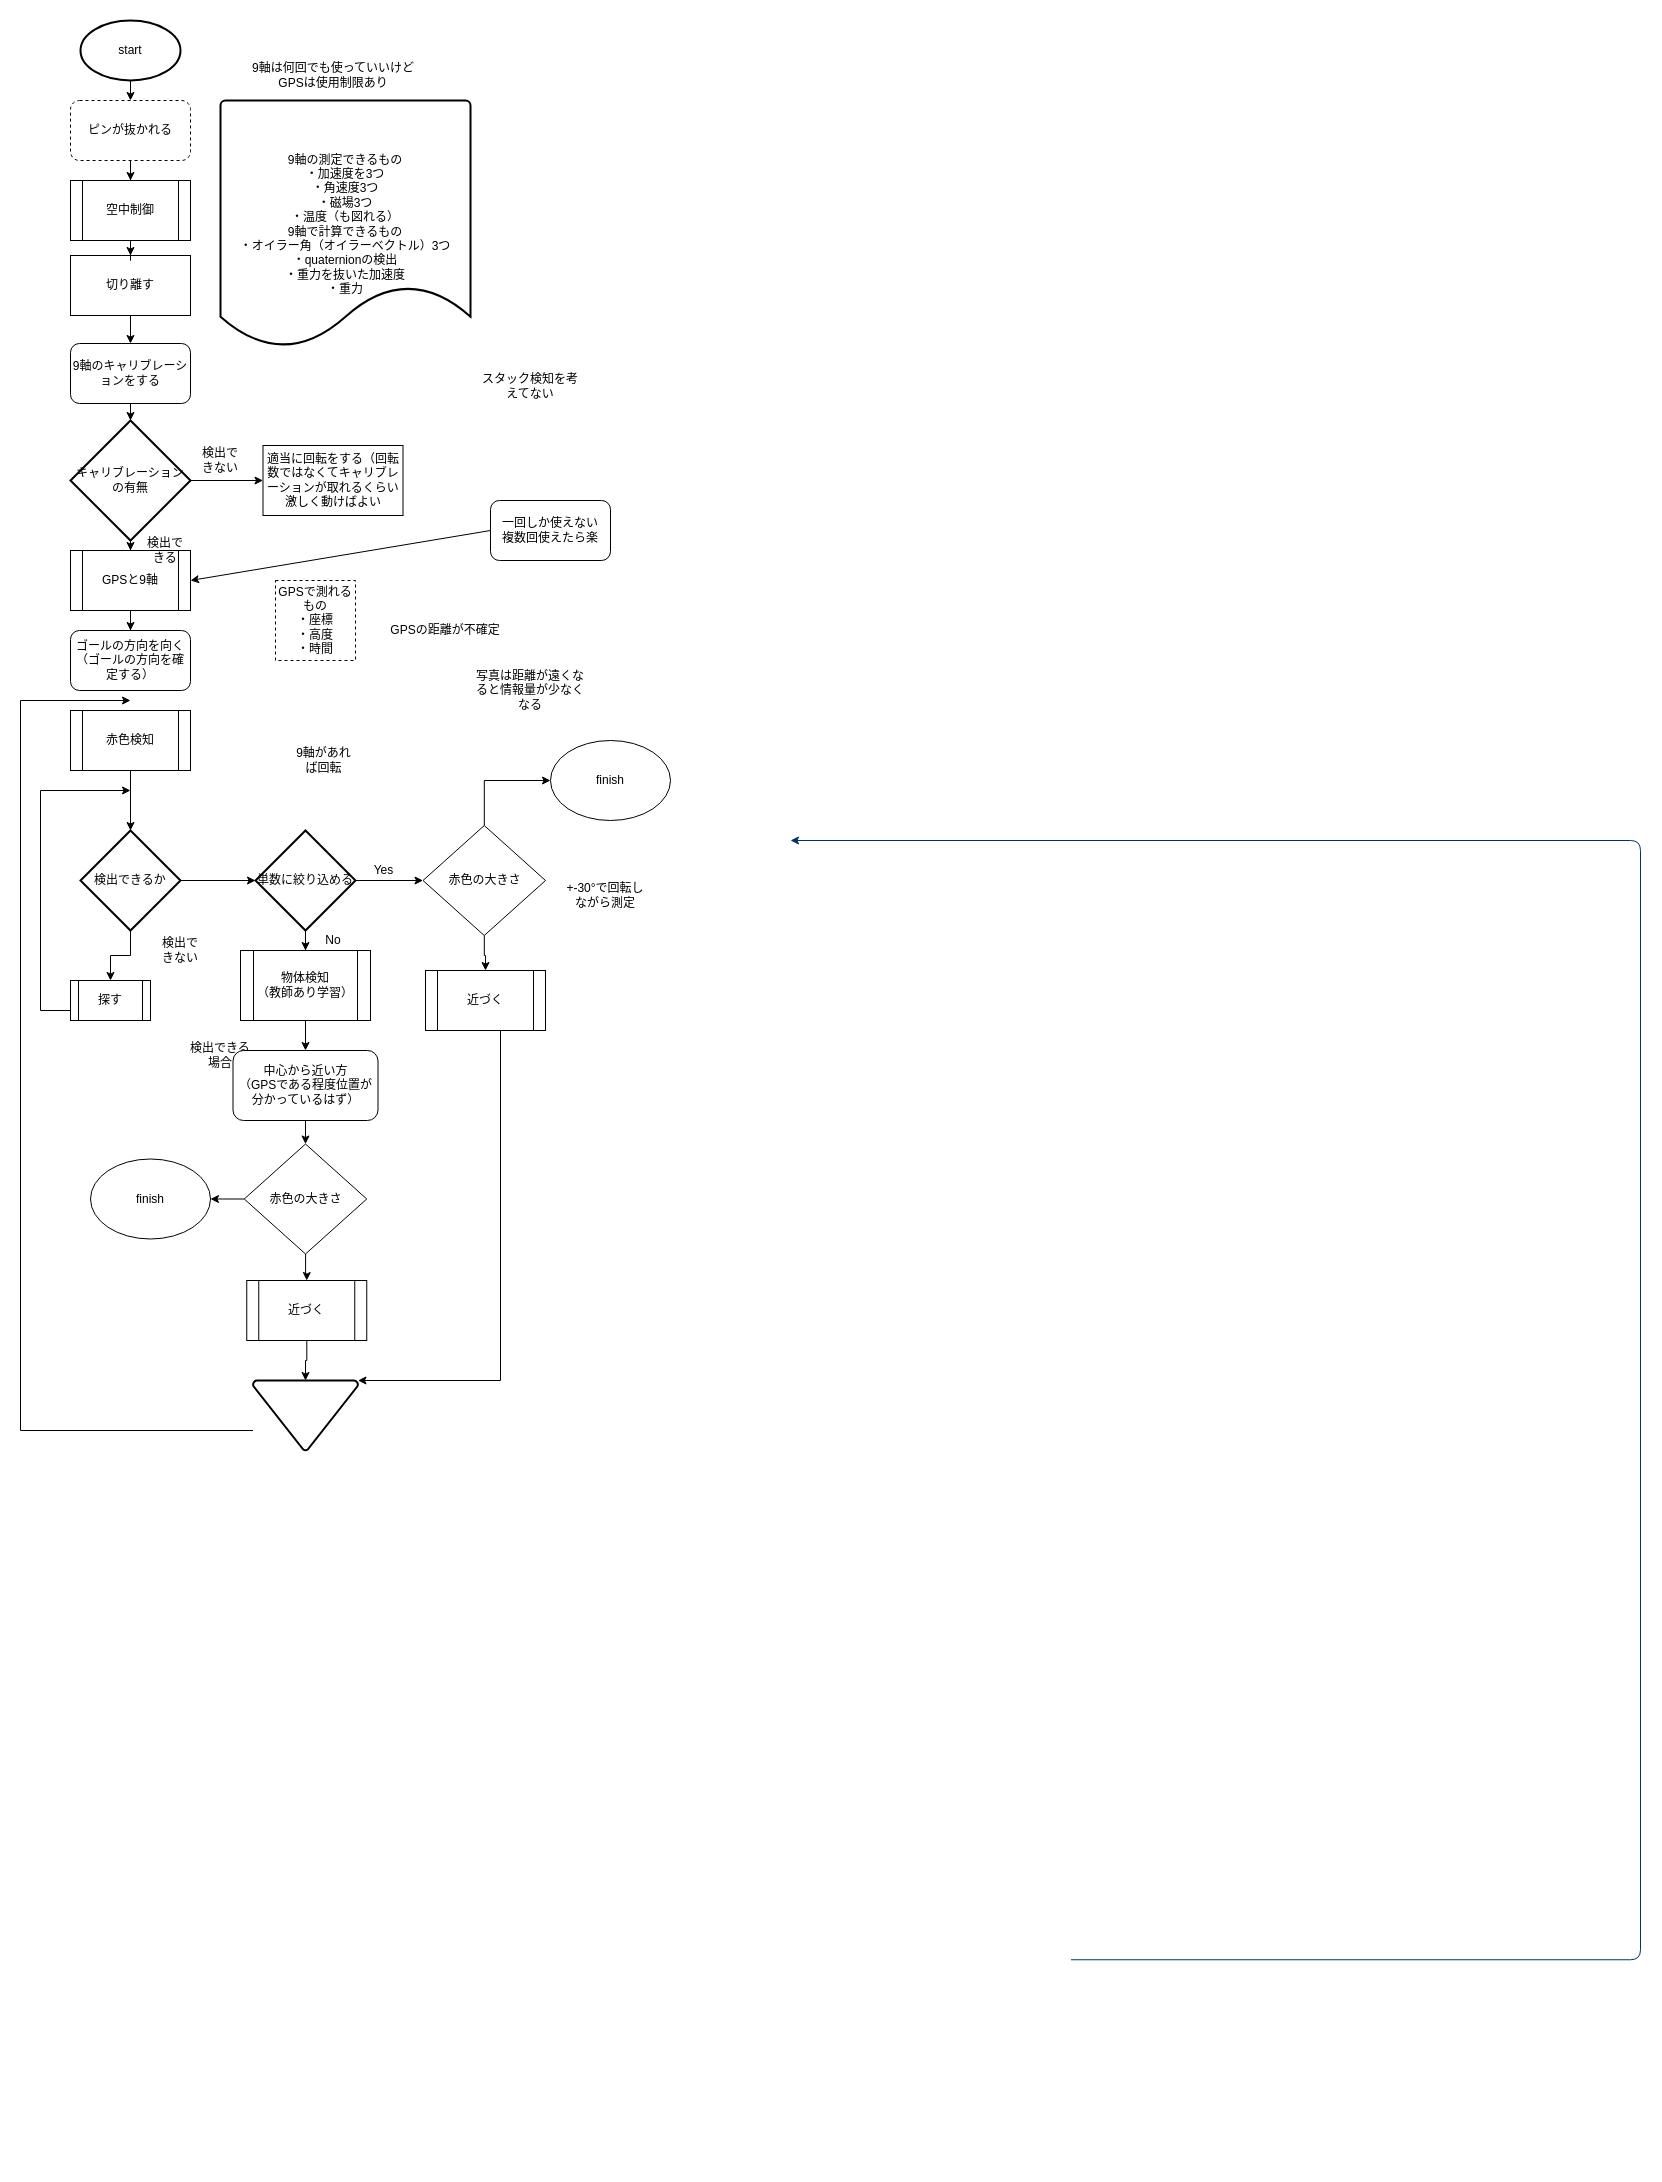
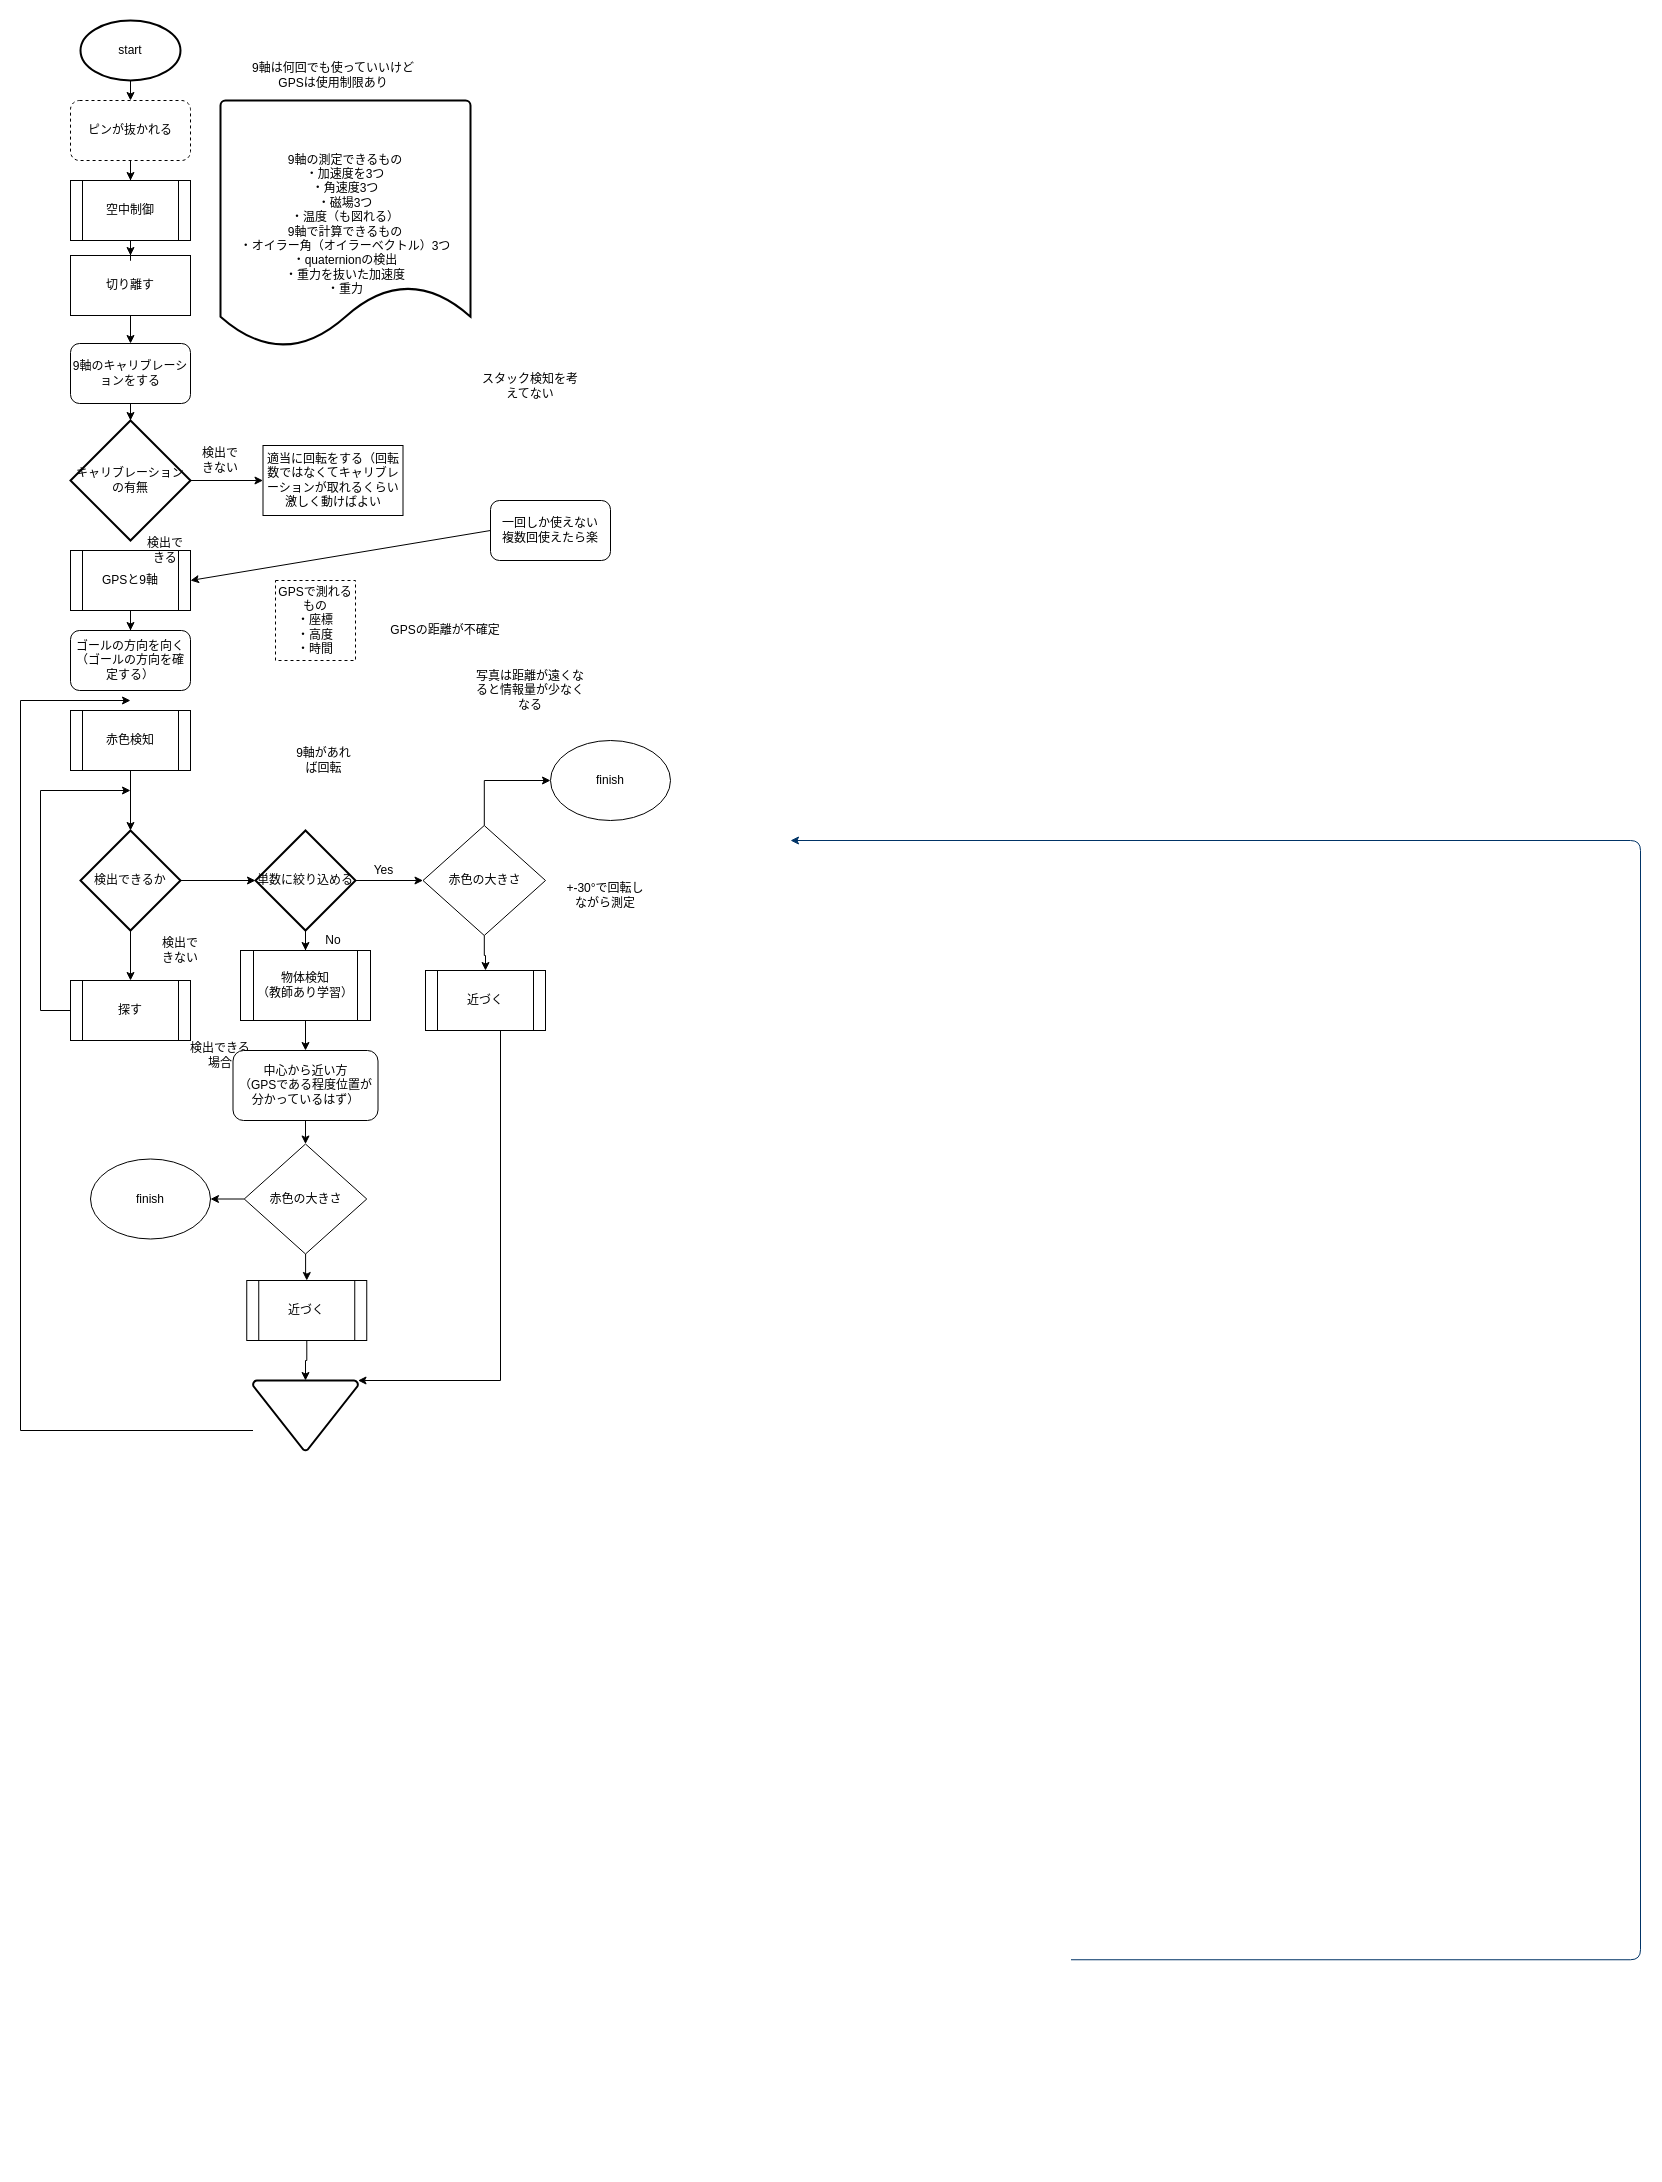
edge "キャリブレーションの有無" -> "GPSと9軸": removed
node "探す": size 80x40 -> 120x60
